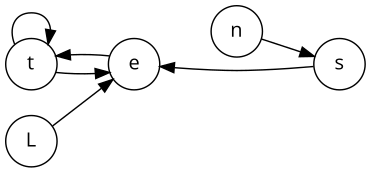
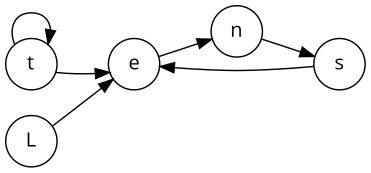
edge "e" -> "t": now "e" -> "n"
